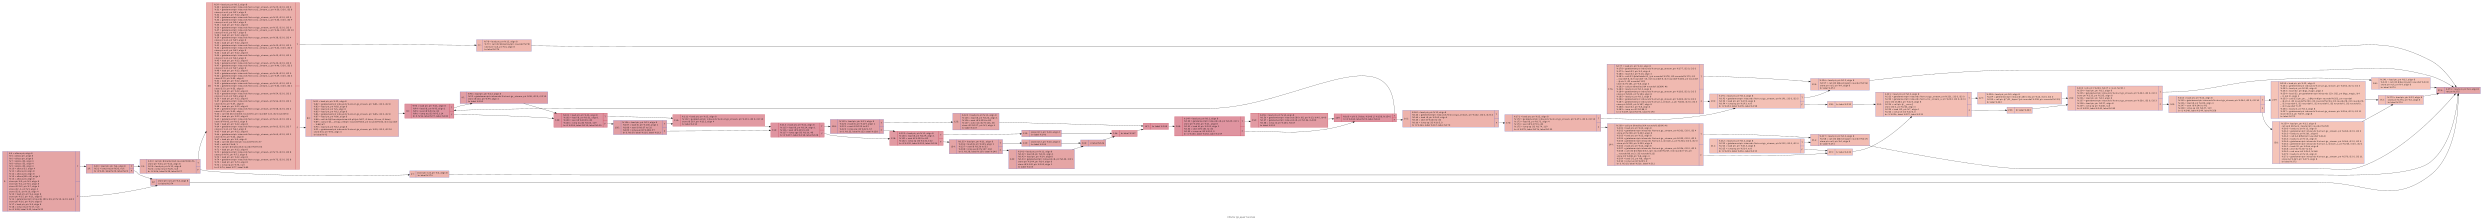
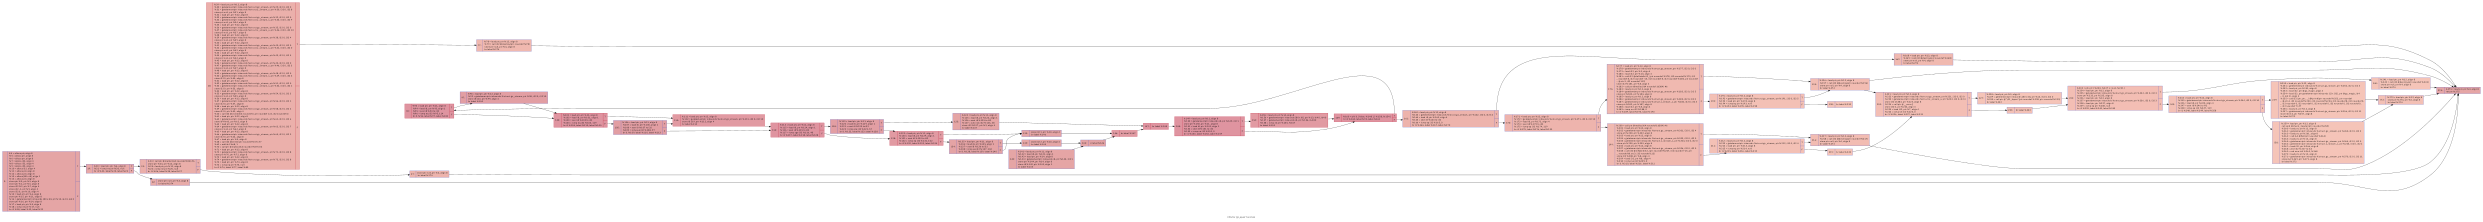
node "167:": added
edge "198:" -> "220:": now "195:" -> "220:"
node "80:": removed
edge "170:" -> "190:": now "170:" -> "176:"
edge "23:" -> "28:": removed
edge "134:" -> "140:": now "134:" -> "133:"
edge "199:" -> "219:": now "199:" -> "211:"
edge "3:" -> "22:": removed
